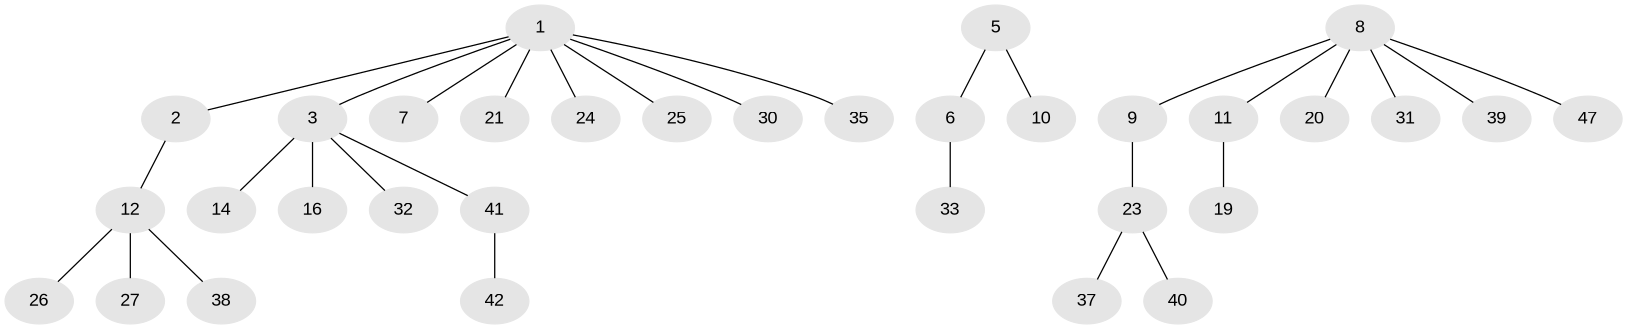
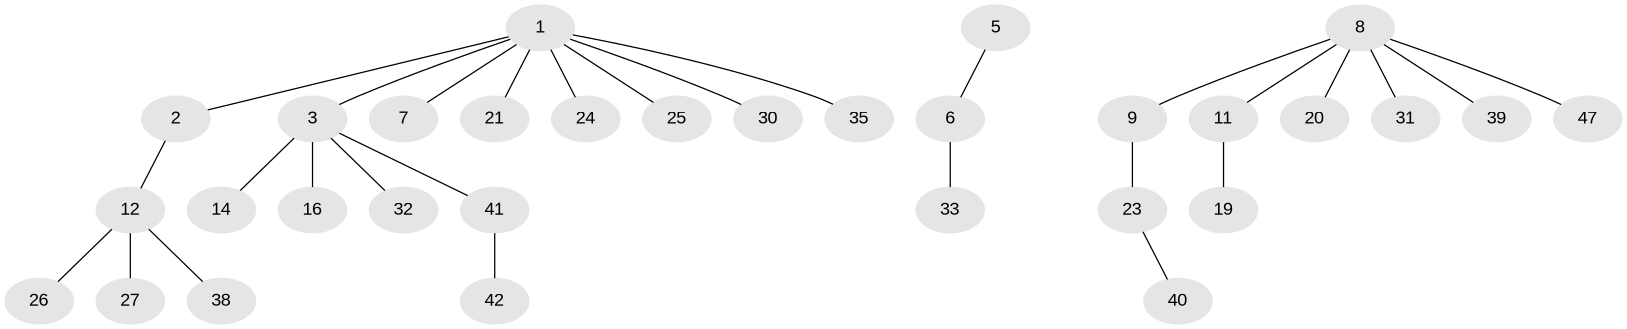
node "10": removed
node "37": removed
